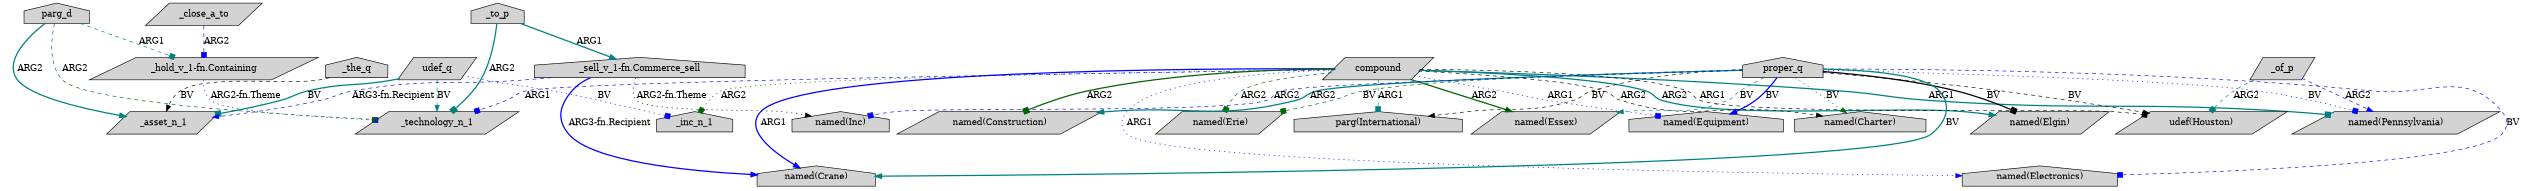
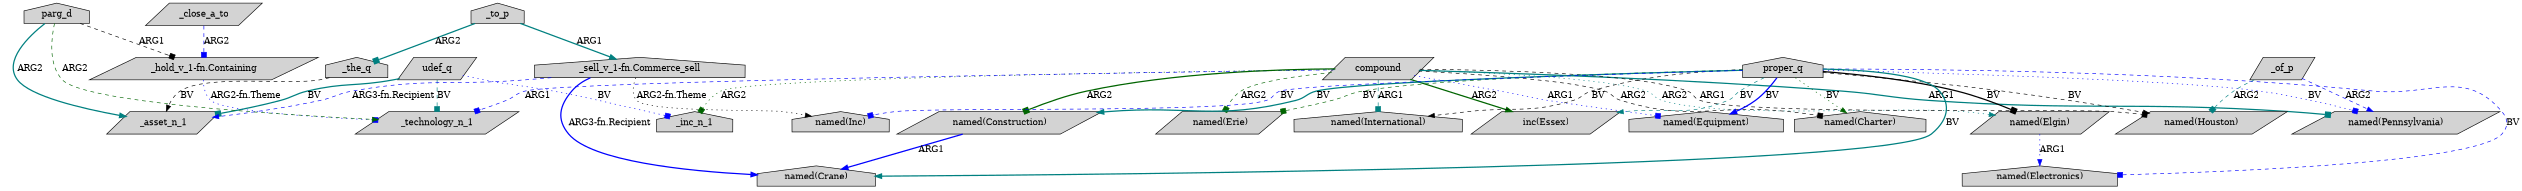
edge "parg_d" -> "_hold_v_1-fn.Containing": color teal -> black
edge "_to_p" -> "_technology_n_1": now "_to_p" -> "_the_q"
edge "compound" -> "named(Crane)": now "named(Construction)" -> "named(Crane)"
edge "udef_q" -> "_technology_n_1": arrowhead normal -> box
edge "proper_q" -> "named(Inc)": label "ARG2" -> "BV"
edge "proper_q" -> "named(Construction)": label "ARG2" -> "BV"
edge "compound" -> "named(Charter)": arrowhead normal -> box
edge "compound" -> "named(Elgin)": style bold -> dotted
node "parg(International)": label "parg(International)" -> "named(International)"
node "named(Essex)": label "named(Essex)" -> "inc(Essex)"
node "udef(Houston)": label "udef(Houston)" -> "named(Houston)"
edge "compound" -> "named(Electronics)": now "named(Elgin)" -> "named(Electronics)"
